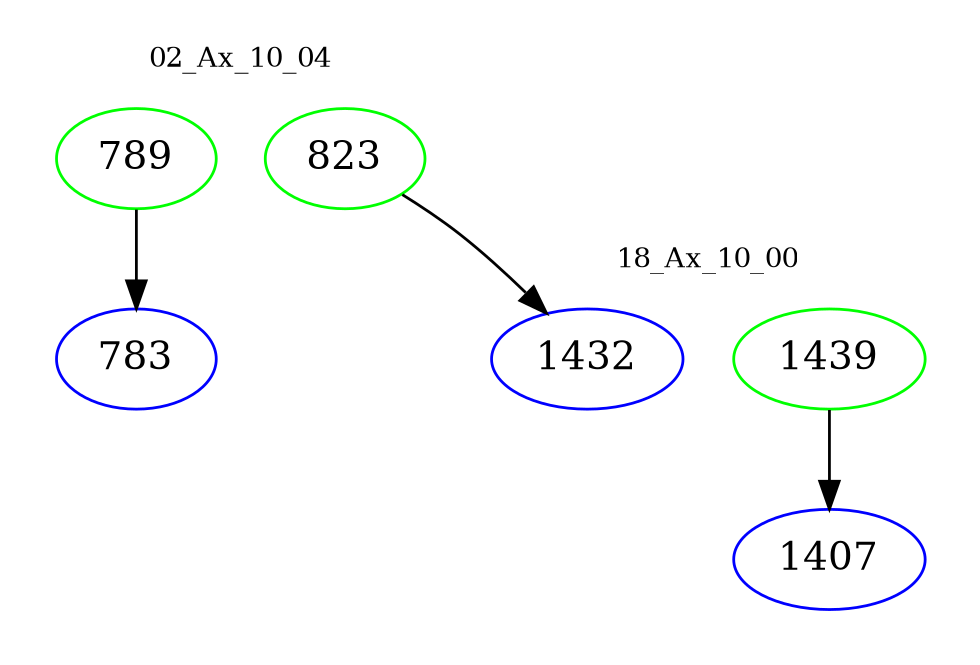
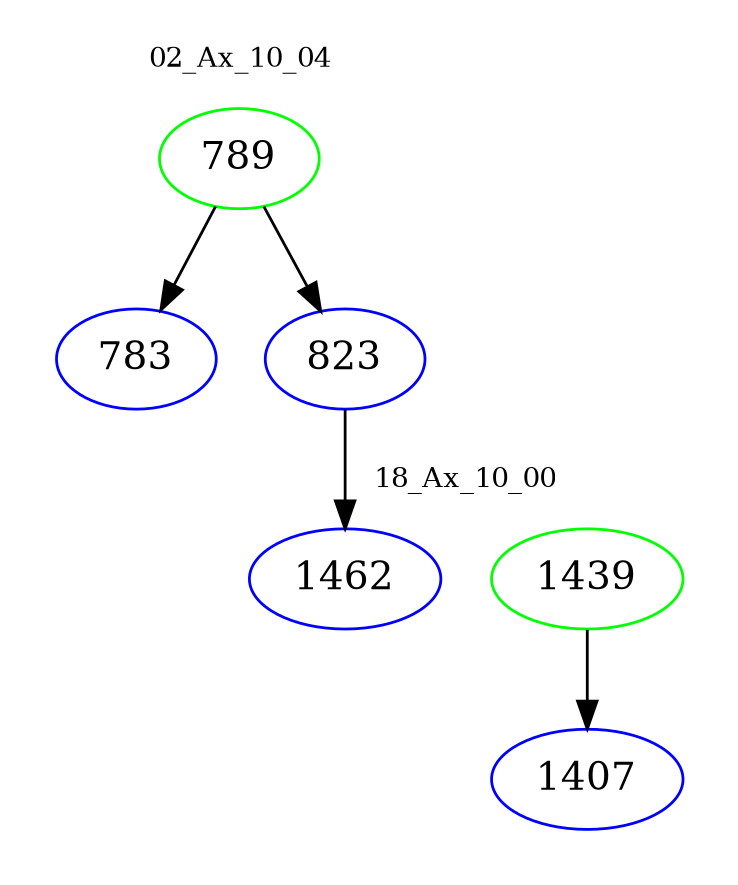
node "823": color green -> blue
edge "789" -> "823": added
node "1432": label "1432" -> "1462"
